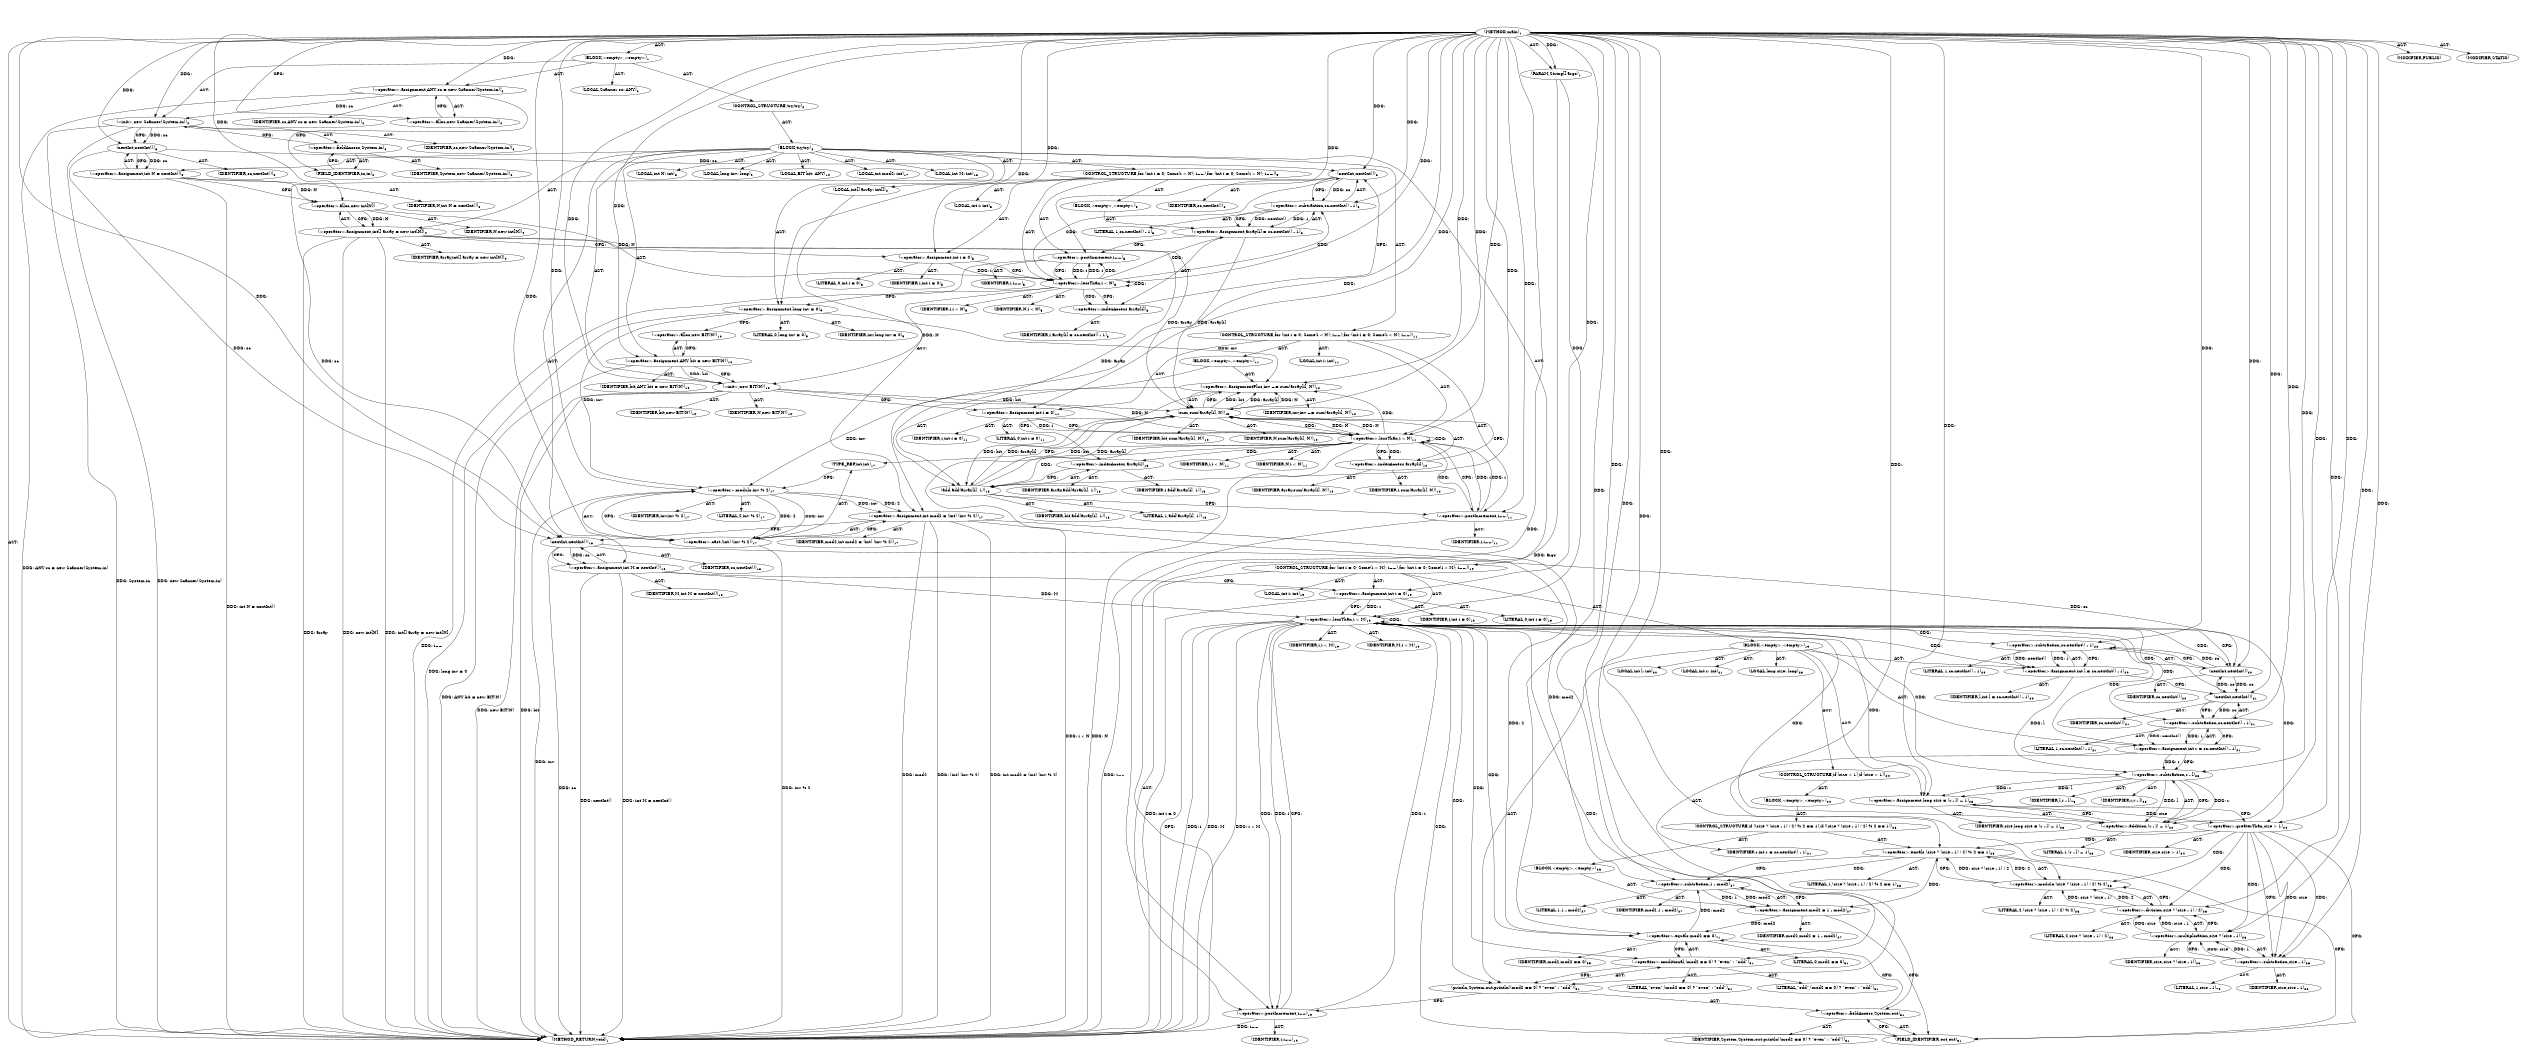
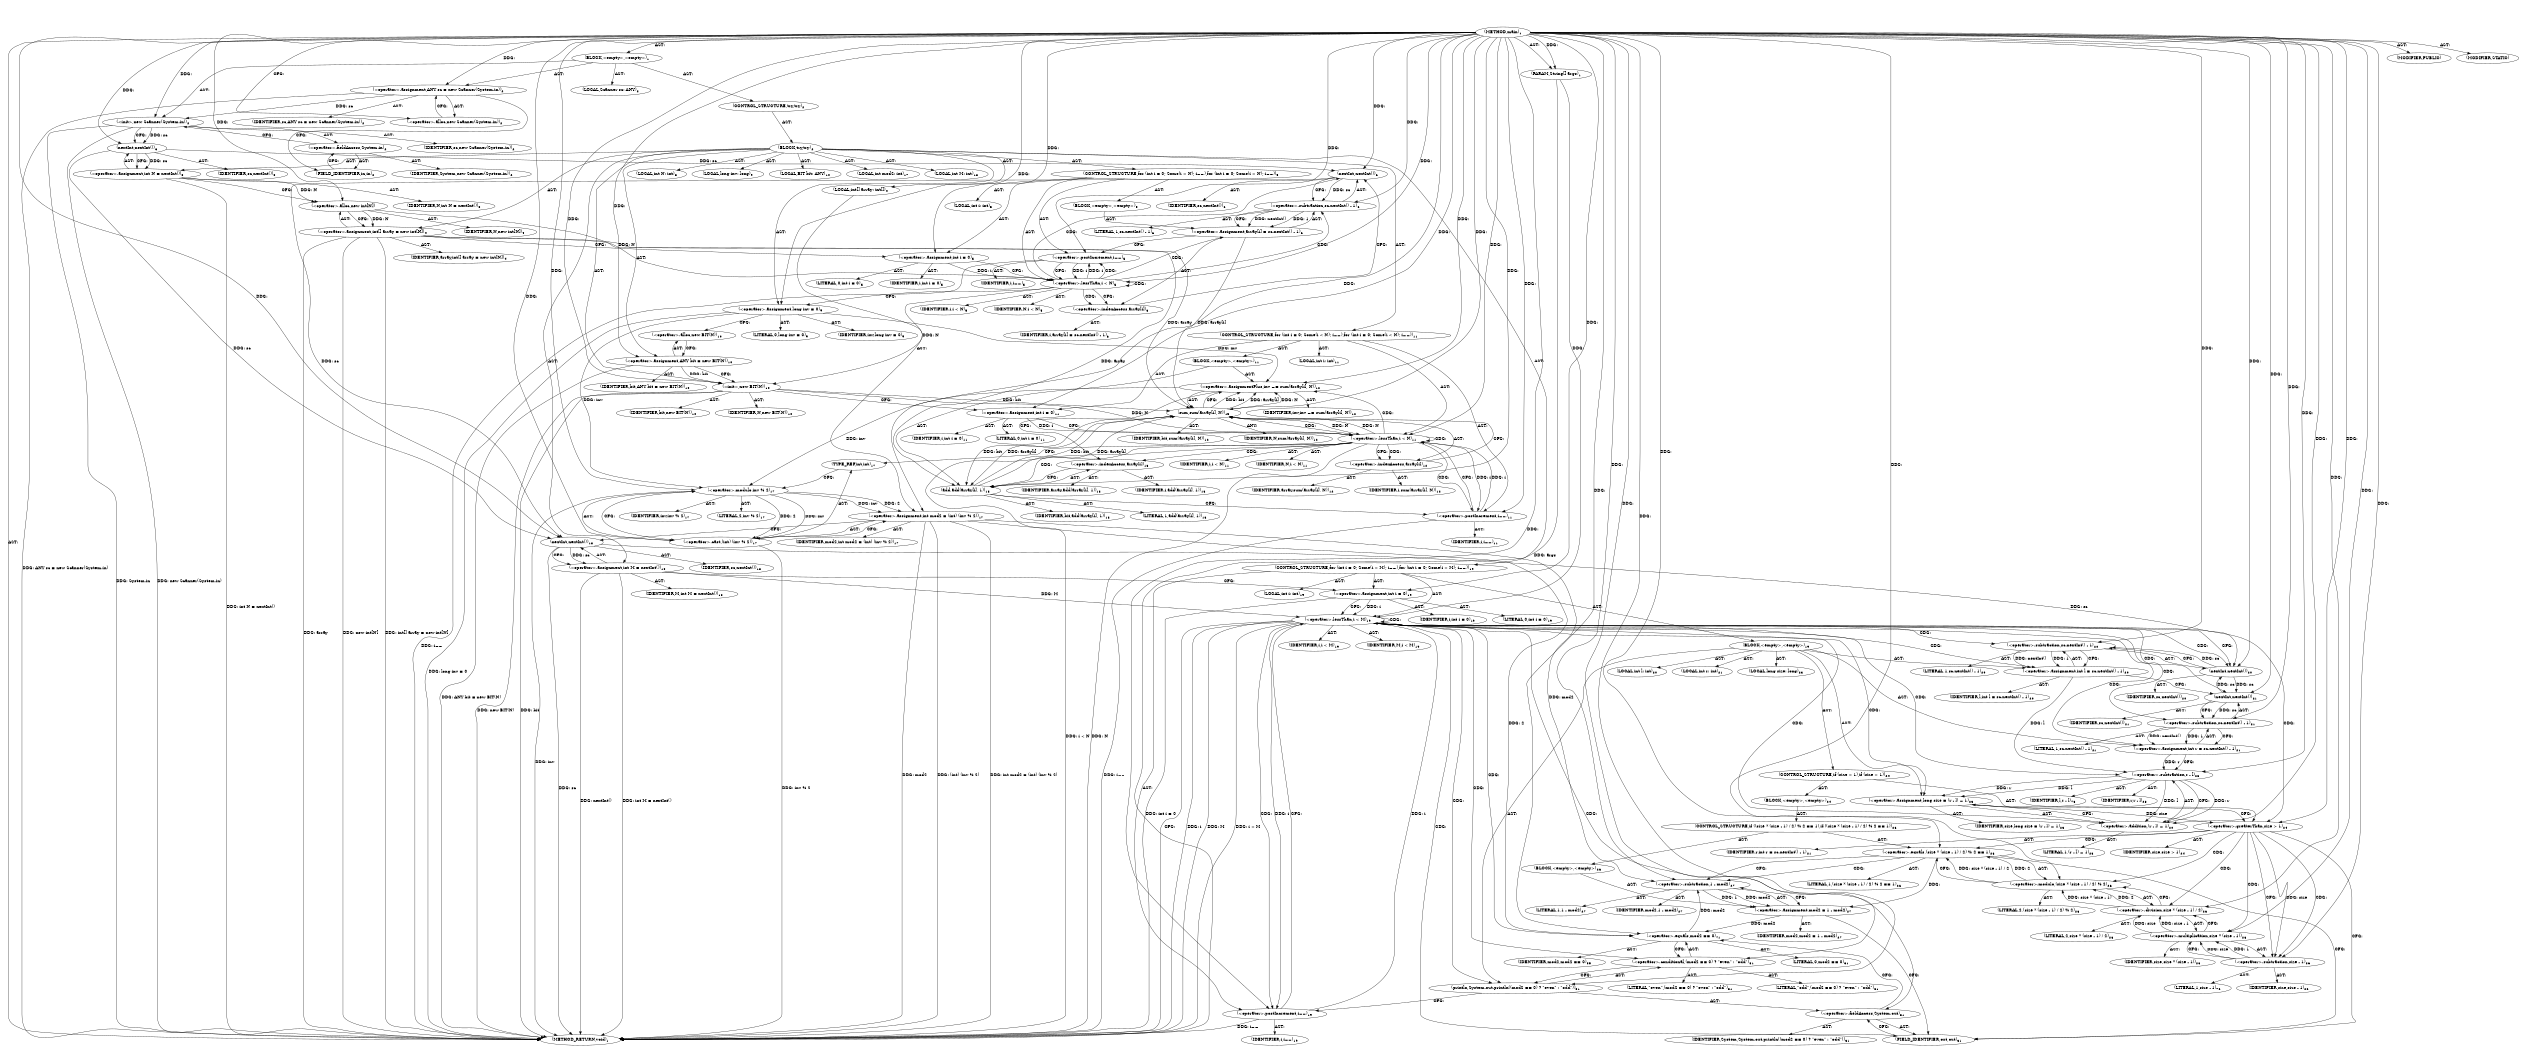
edge "(METHOD,main)" -> "(<operator>.assignment,long size = (r - l) + 1)": removed, label "DDG:"
edge "(sum,sum(array[i], N))" -> "(IDENTIFIER,N,sum(array[i], N))": label "AST: " -> "ANY: "
edge "(<operator>.assignment,int r = sc.nextInt() - 1)" -> "(IDENTIFIER,r,int r = sc.nextInt() - 1)": now "(<operator>.greaterThan,size > 1)" -> "(IDENTIFIER,r,int r = sc.nextInt() - 1)"
edge "(CONTROL_STRUCTURE,if (size > 1),if (size > 1))" -> "(<operator>.greaterThan,size > 1)": added, label "AST:"
